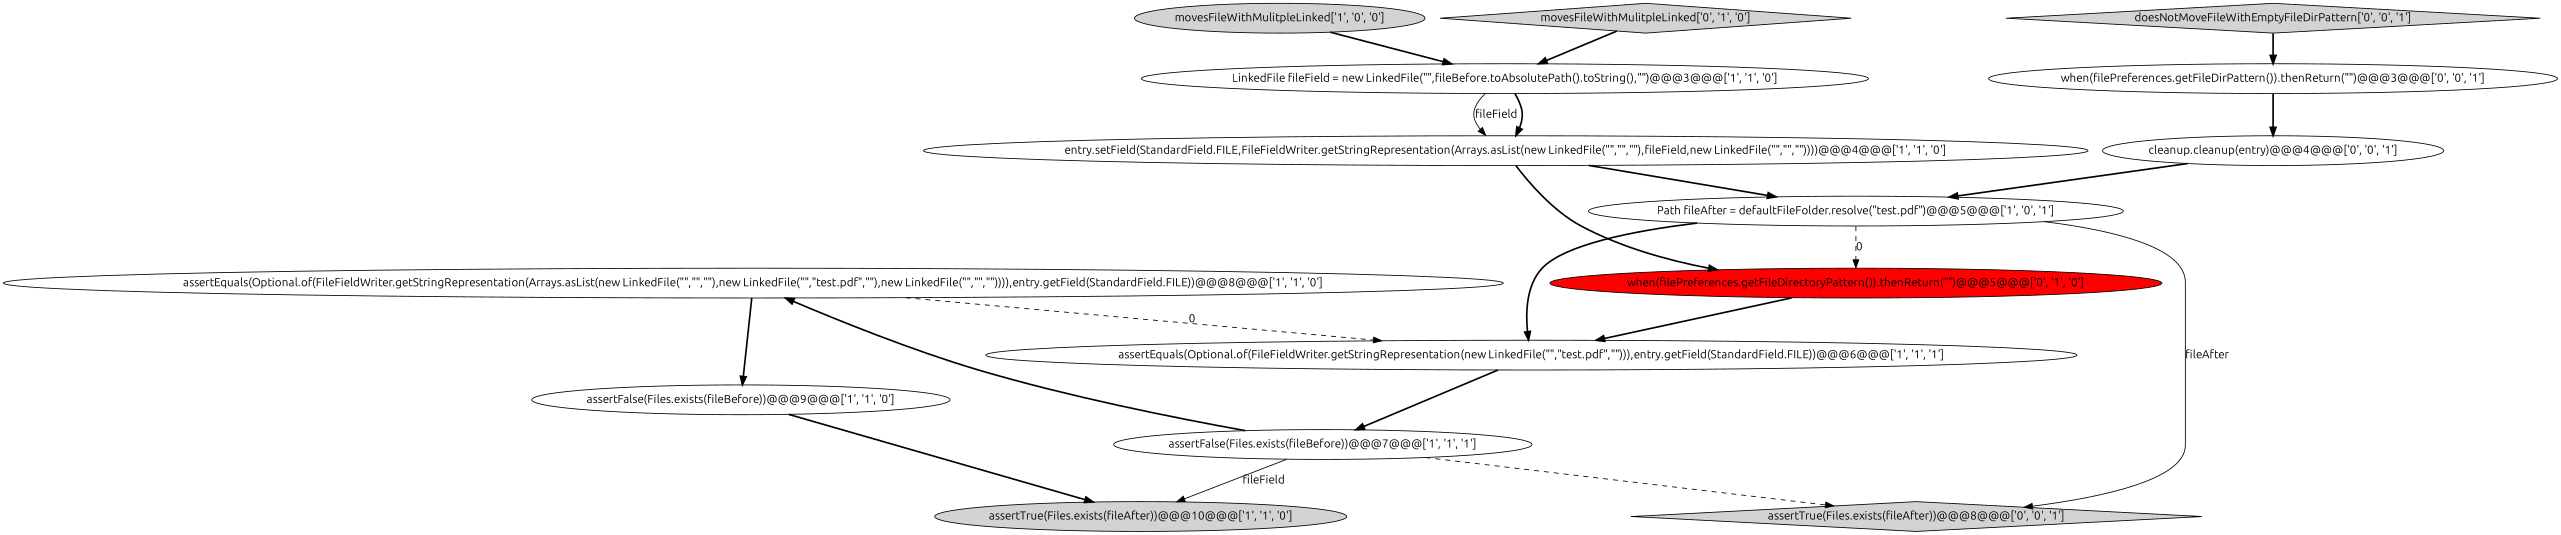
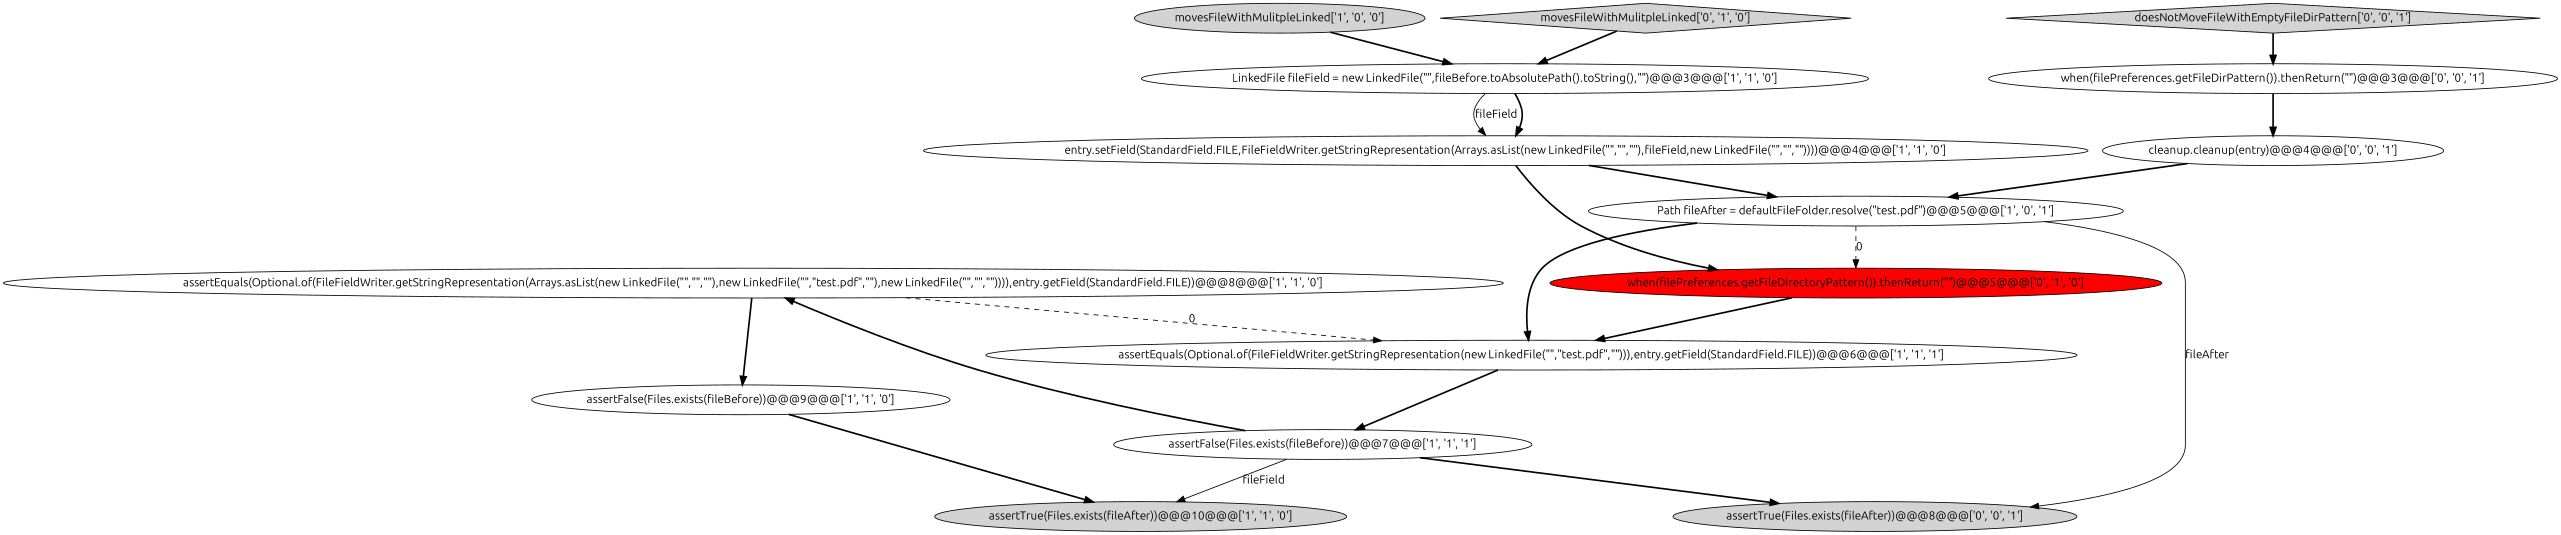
edge "assertFalse(Files.exists(fileBefore))@@@7@@@['1', '1', '1']" -> "assertTrue(Files.exists(fileAfter))@@@8@@@['0', '0', '1']": style dashed -> bold
node "assertTrue(Files.exists(fileAfter))@@@8@@@['0', '0', '1']": shape diamond -> ellipse
